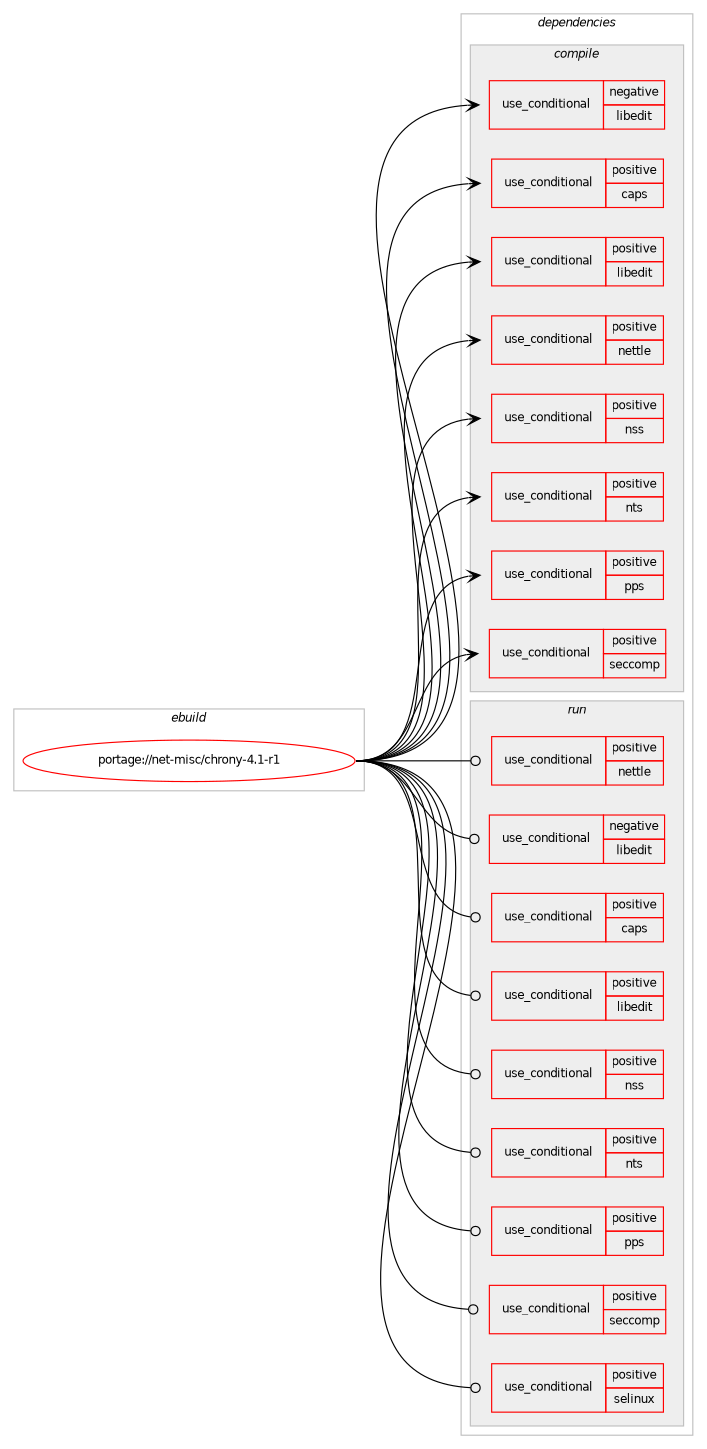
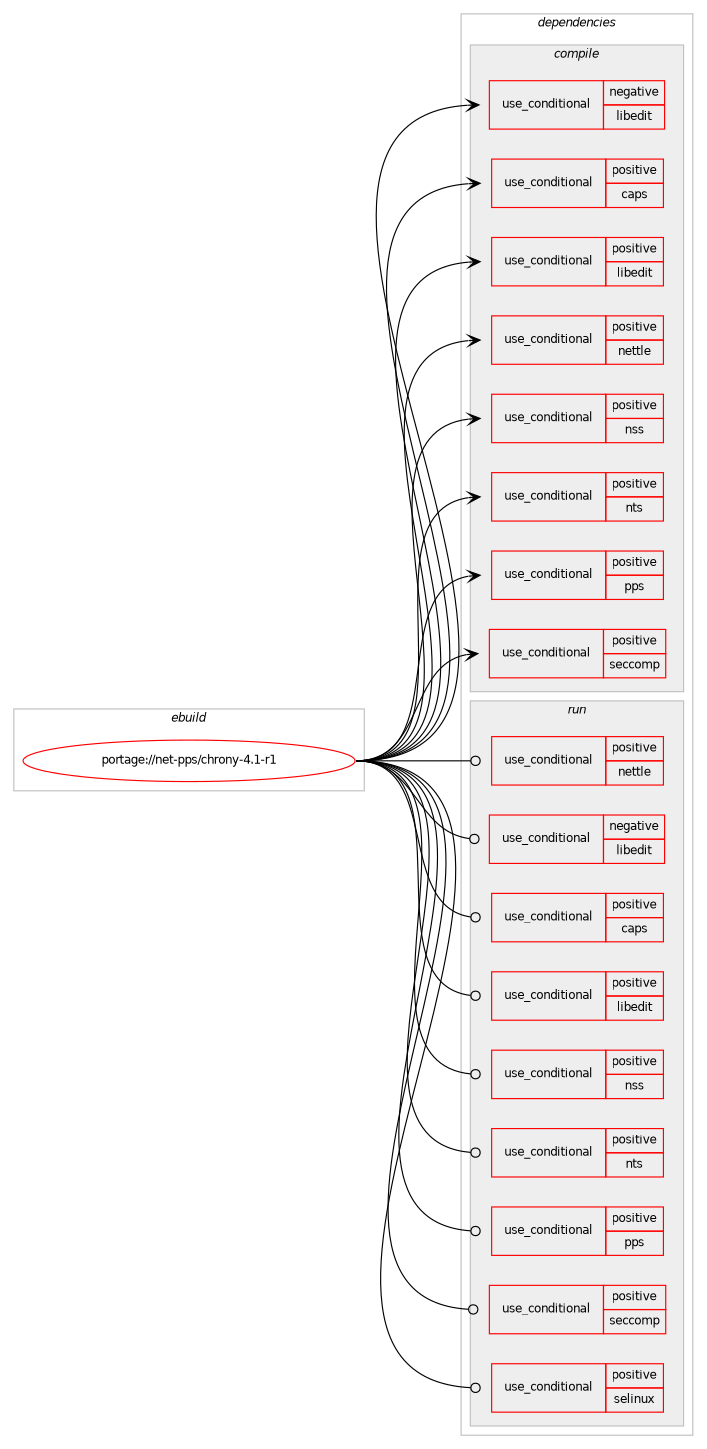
node "portage://net-misc/chrony-4.1-r1": label "portage://net-misc/chrony-4.1-r1" -> "portage://net-pps/chrony-4.1-r1"
